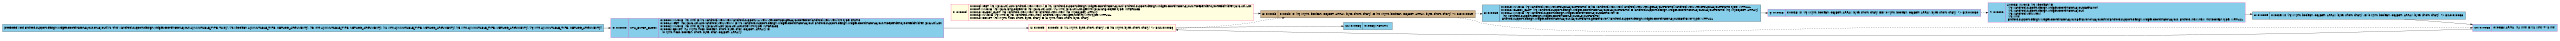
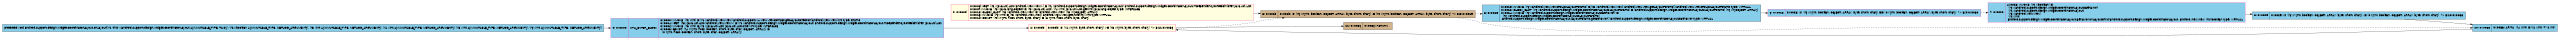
node "11: 0x0036": fillcolor skyblue -> tan
node "10: 0x0033": color deeppink -> black
